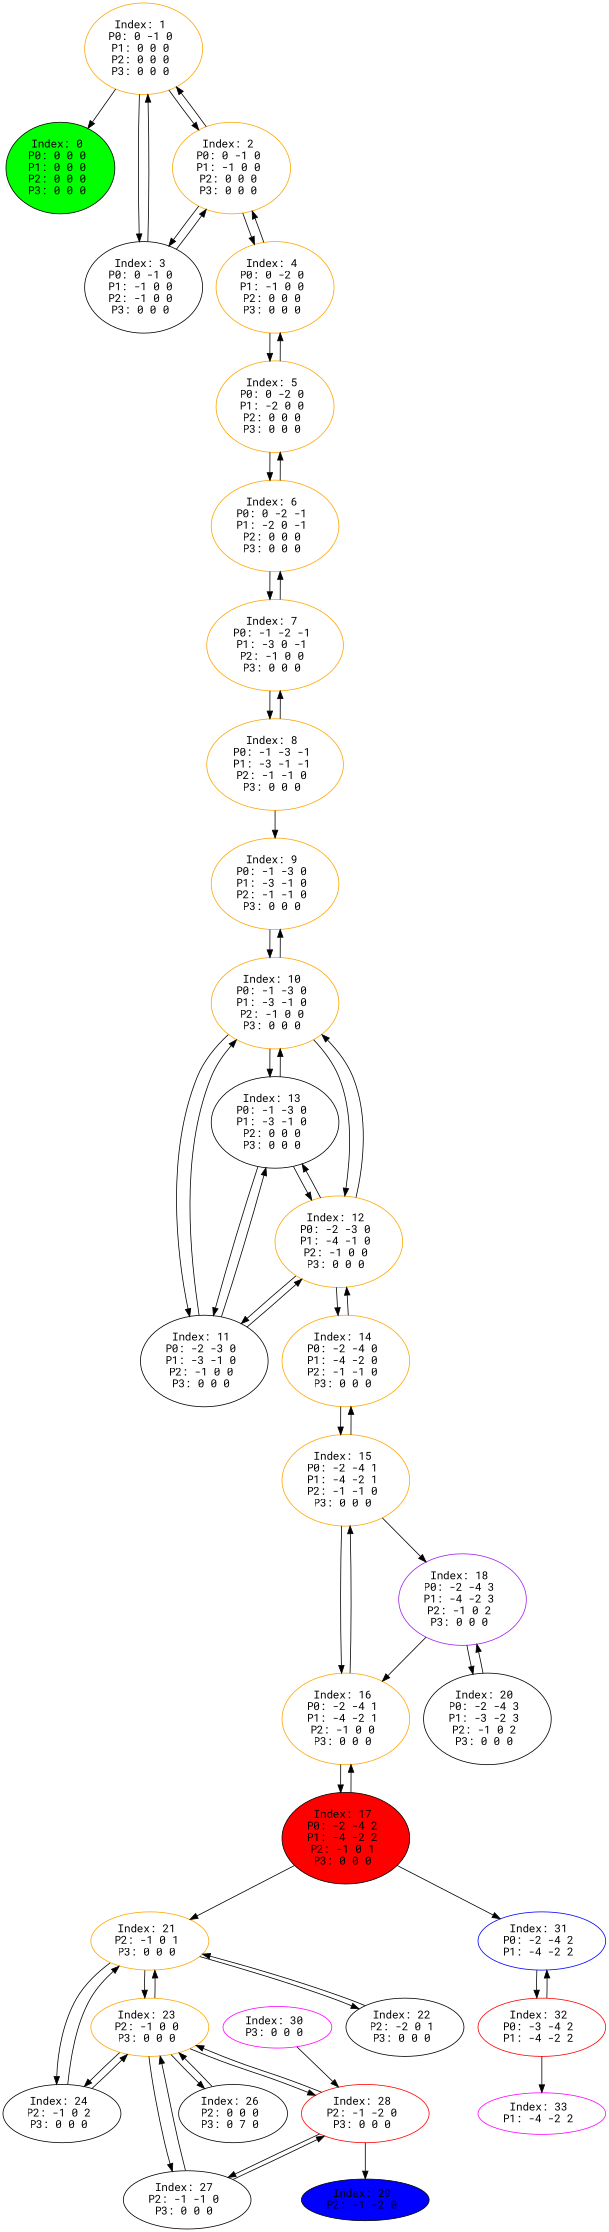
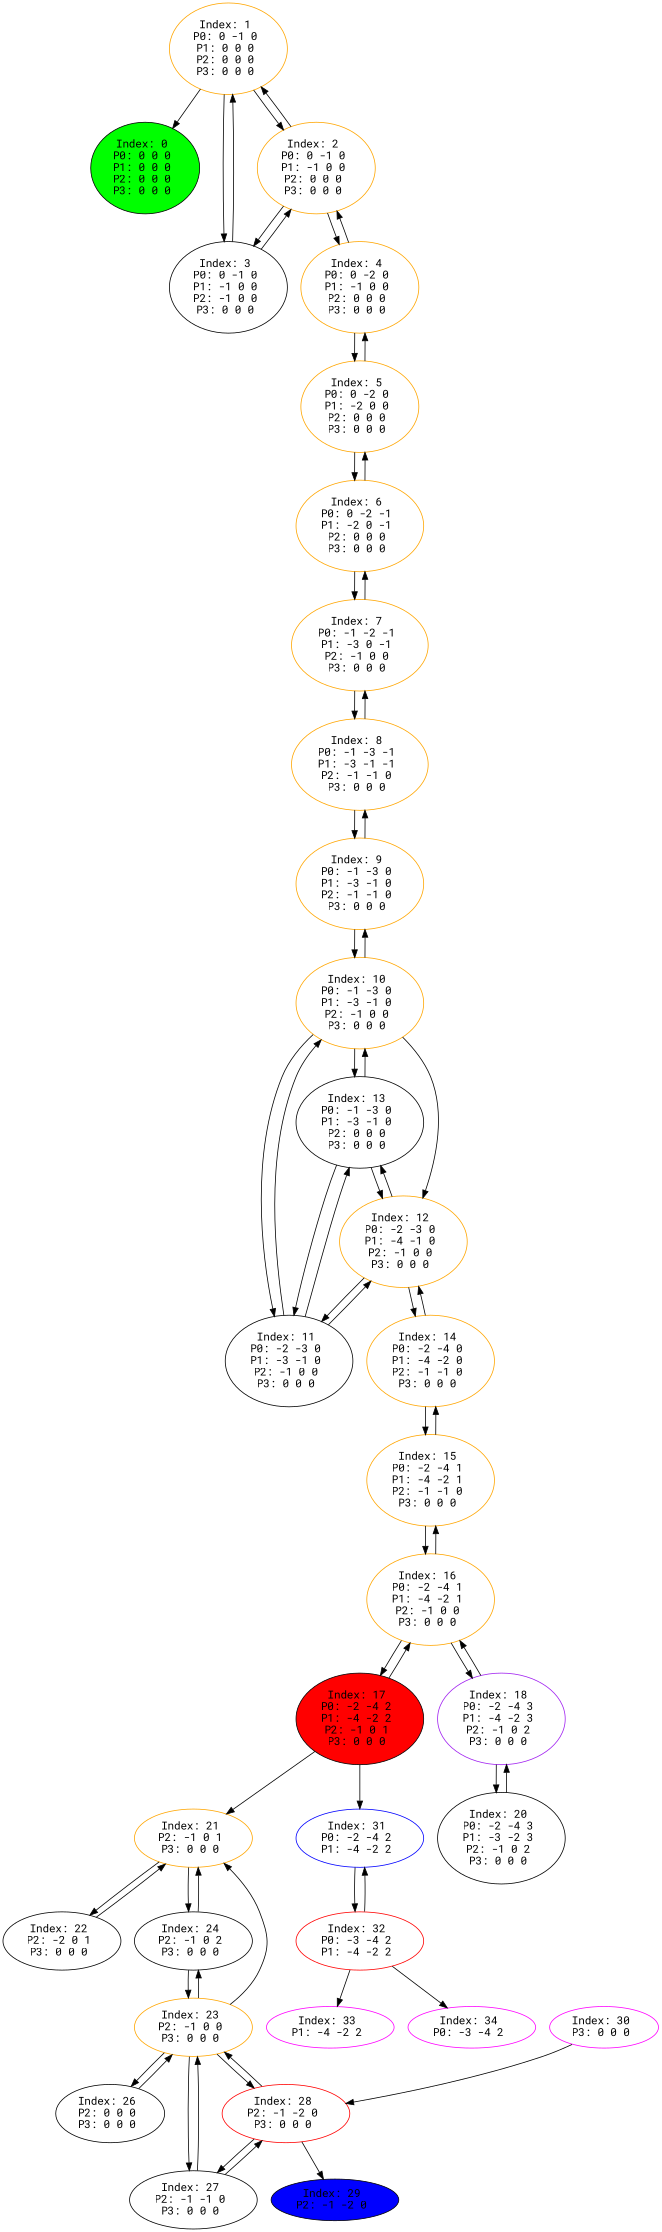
edge "Index: 9 P0: -1 -3 0 P1: -3 -1 0 P2: -1 -1 0 P3: 0 0 0" -> "Index: 8 P0: -1 -3 -1 P1: -3 -1 -1 P2: -1 -1 0 P3: 0 0 0": added
edge "Index: 12 P0: -2 -3 0 P1: -4 -1 0 P2: -1 0 0 P3: 0 0 0" -> "Index: 10 P0: -1 -3 0 P1: -3 -1 0 P2: -1 0 0 P3: 0 0 0": removed
edge "Index: 15 P0: -2 -4 1 P1: -4 -2 1 P2: -1 -1 0 P3: 0 0 0" -> "Index: 18 P0: -2 -4 3 P1: -4 -2 3 P2: -1 0 2 P3: 0 0 0": now "Index: 16 P0: -2 -4 1 P1: -4 -2 1 P2: -1 0 0 P3: 0 0 0" -> "Index: 18 P0: -2 -4 3 P1: -4 -2 3 P2: -1 0 2 P3: 0 0 0"
edge "Index: 21 P2: -1 0 1 P3: 0 0 0" -> "Index: 23 P2: -1 0 0 P3: 0 0 0": removed
node "Index: 34 P0: -3 -4 2": added
node "Index: 26 P2: 0 0 0 P3: 0 7 0": label "Index: 26 P2: 0 0 0 P3: 0 7 0" -> "Index: 26 P2: 0 0 0 P3: 0 0 0"
